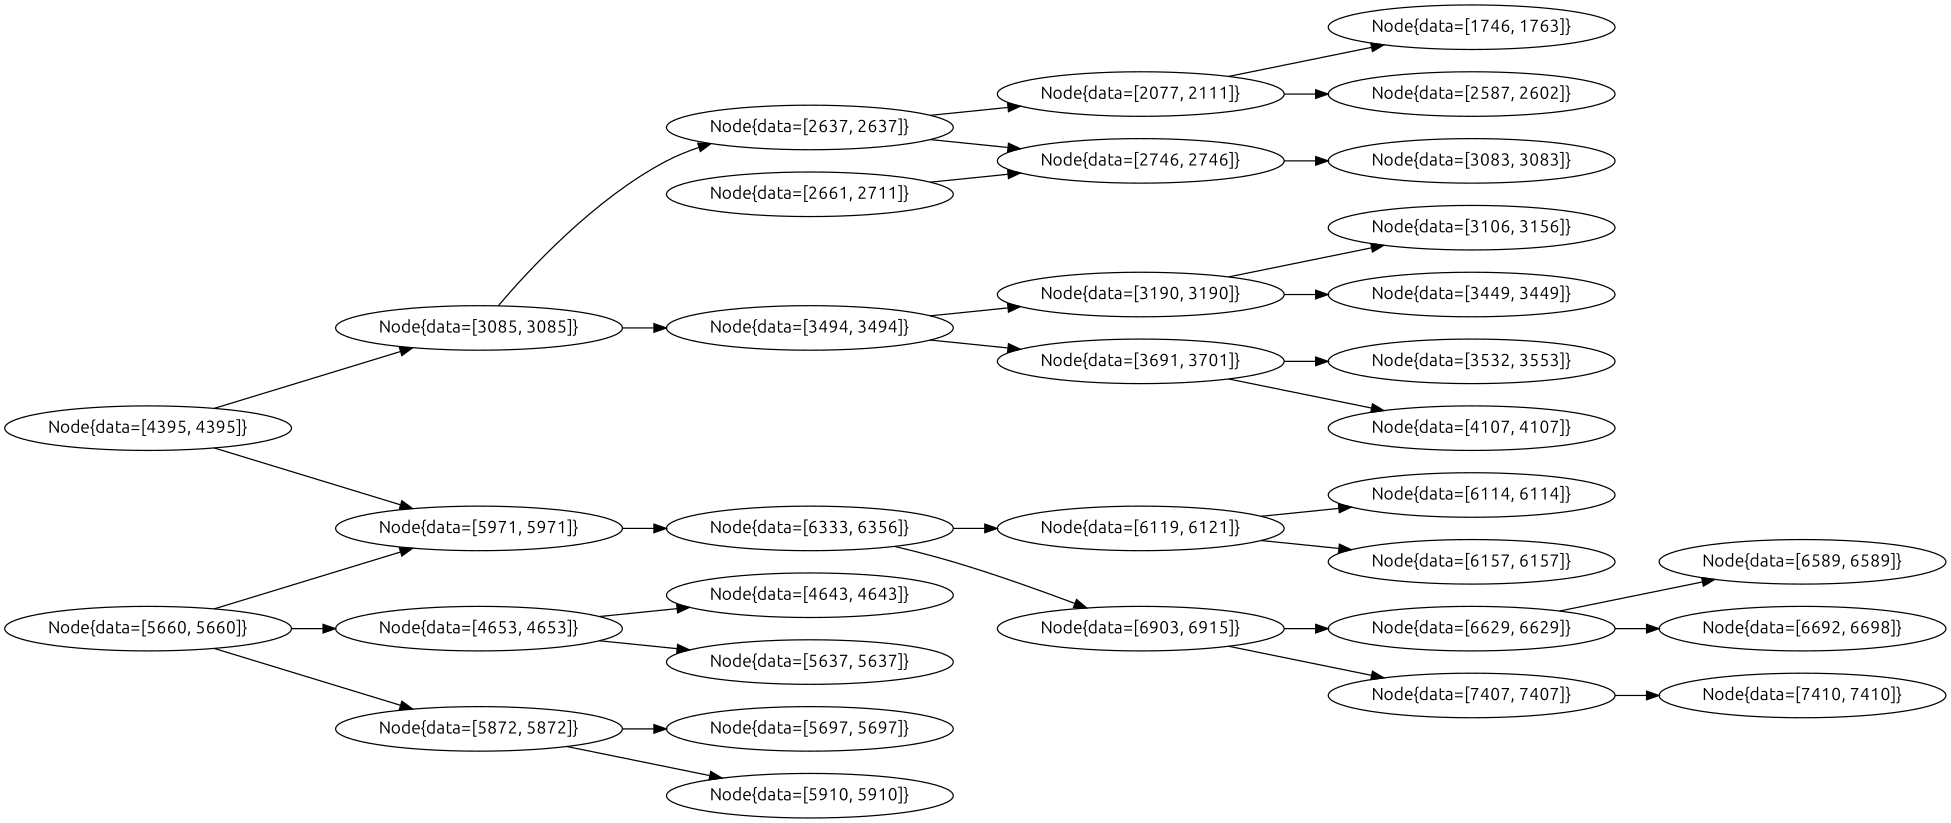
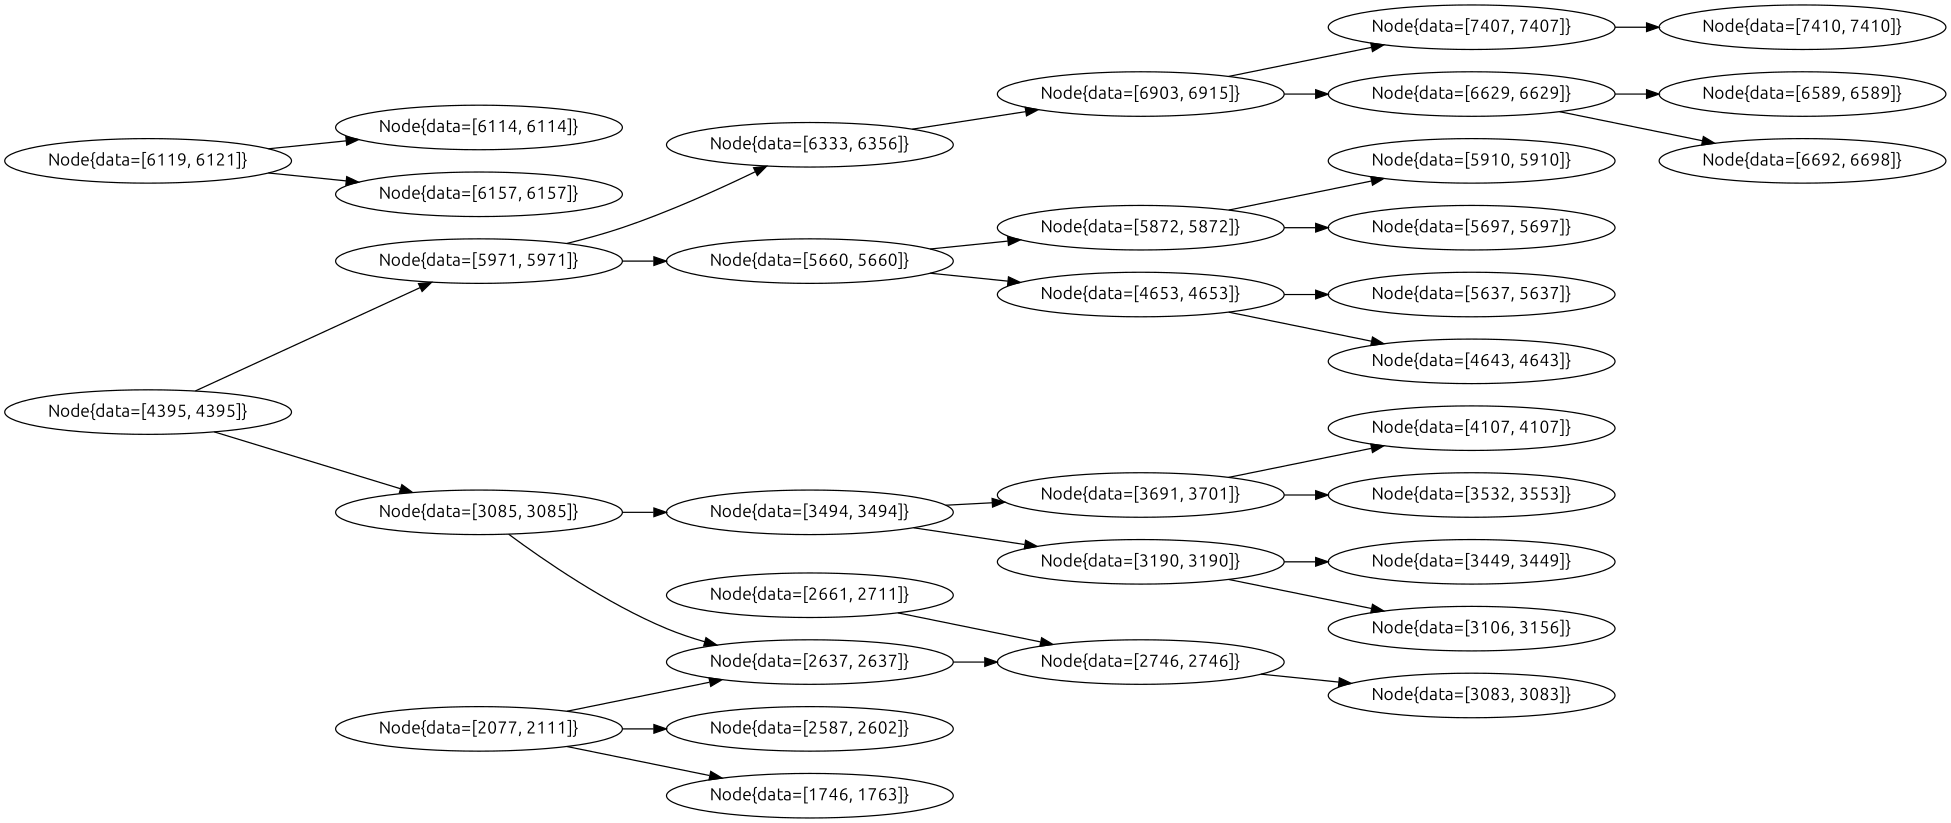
edge "Node{data=[2637, 2637]}" -> "Node{data=[2077, 2111]}": reversed
edge "Node{data=[6333, 6356]}" -> "Node{data=[6119, 6121]}": removed
edge "Node{data=[5660, 5660]}" -> "Node{data=[5971, 5971]}": reversed
